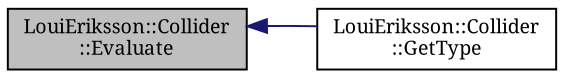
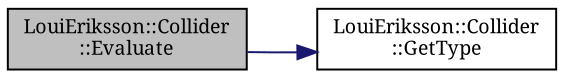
edge "LouiEriksson::Collider ::GetType" -> "LouiEriksson::Collider ::Evaluate": reversed
